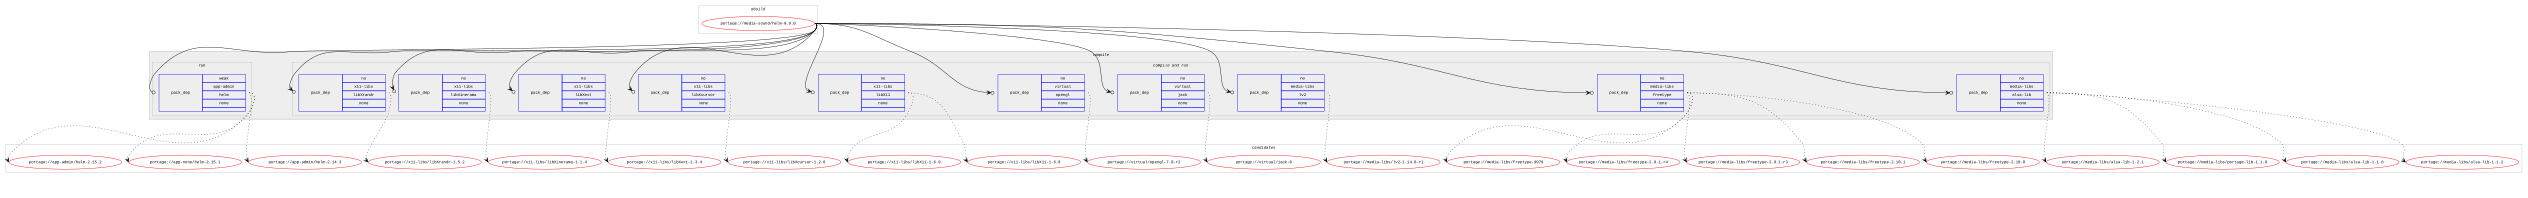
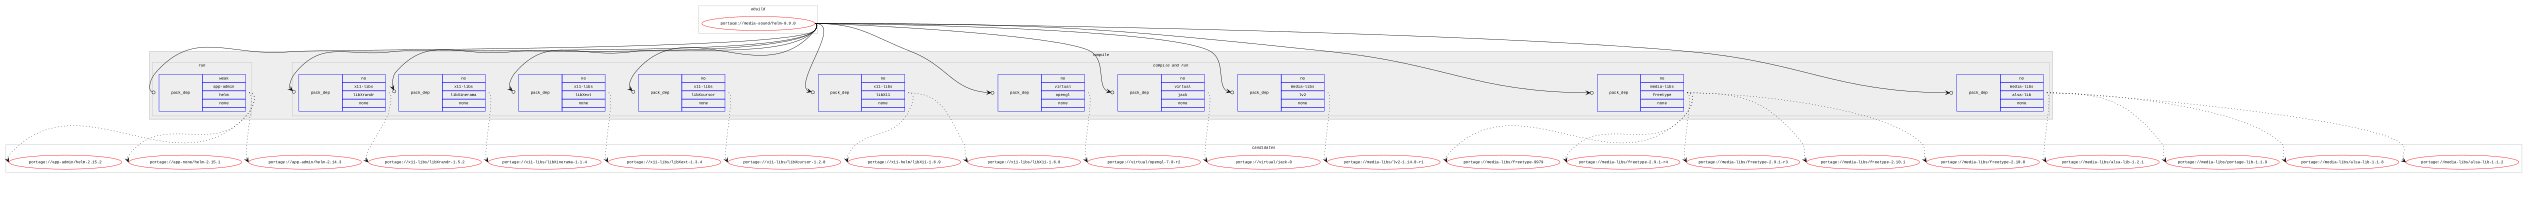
node "portage://x11-libs/libX11-1.6.9": label "portage://x11-libs/libX11-1.6.9" -> "portage://x11-helm/libX11-1.6.9"
